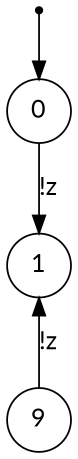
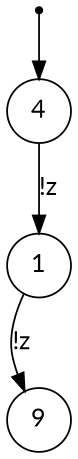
node "0": label "0" -> "4"
edge "9" -> "1": reversed
